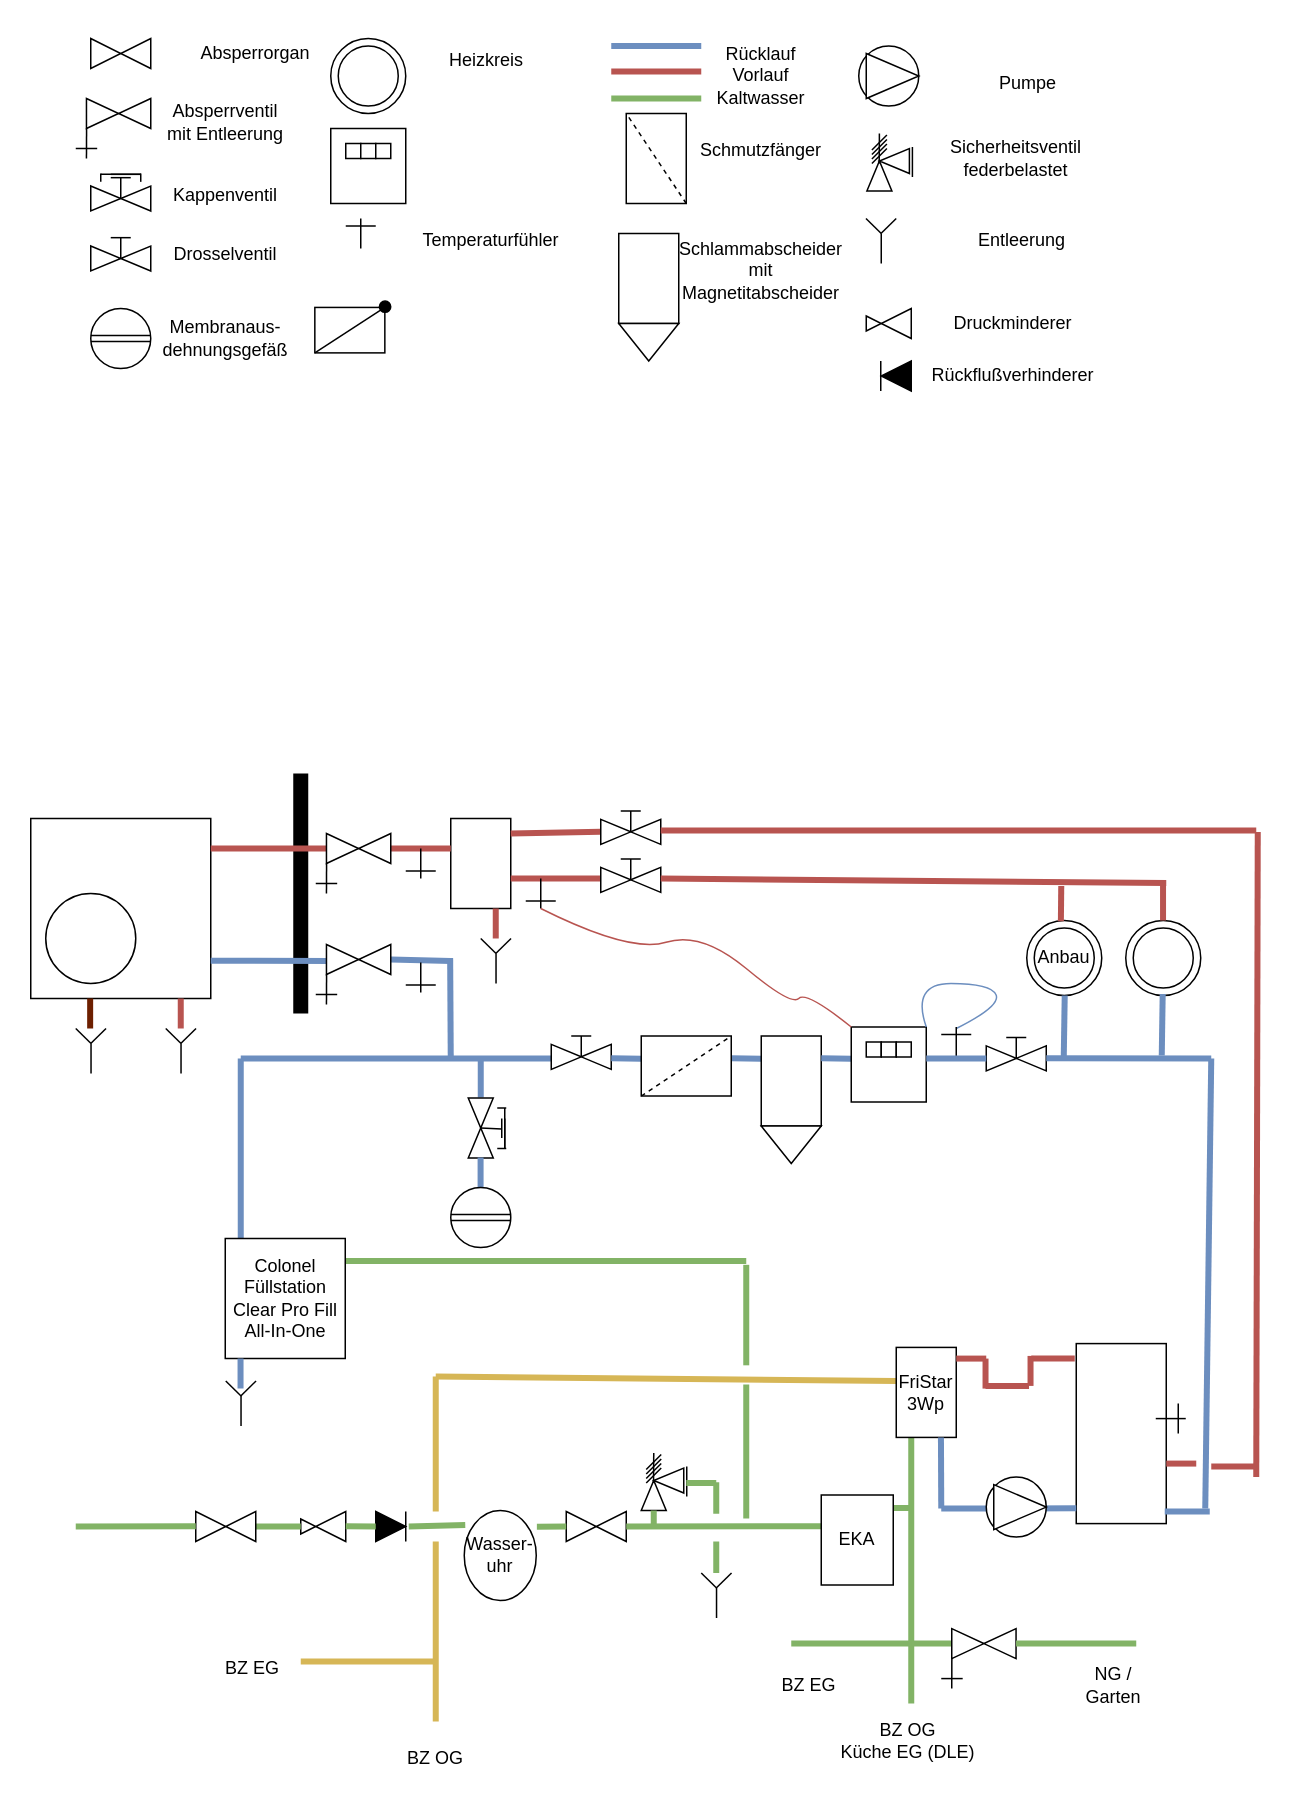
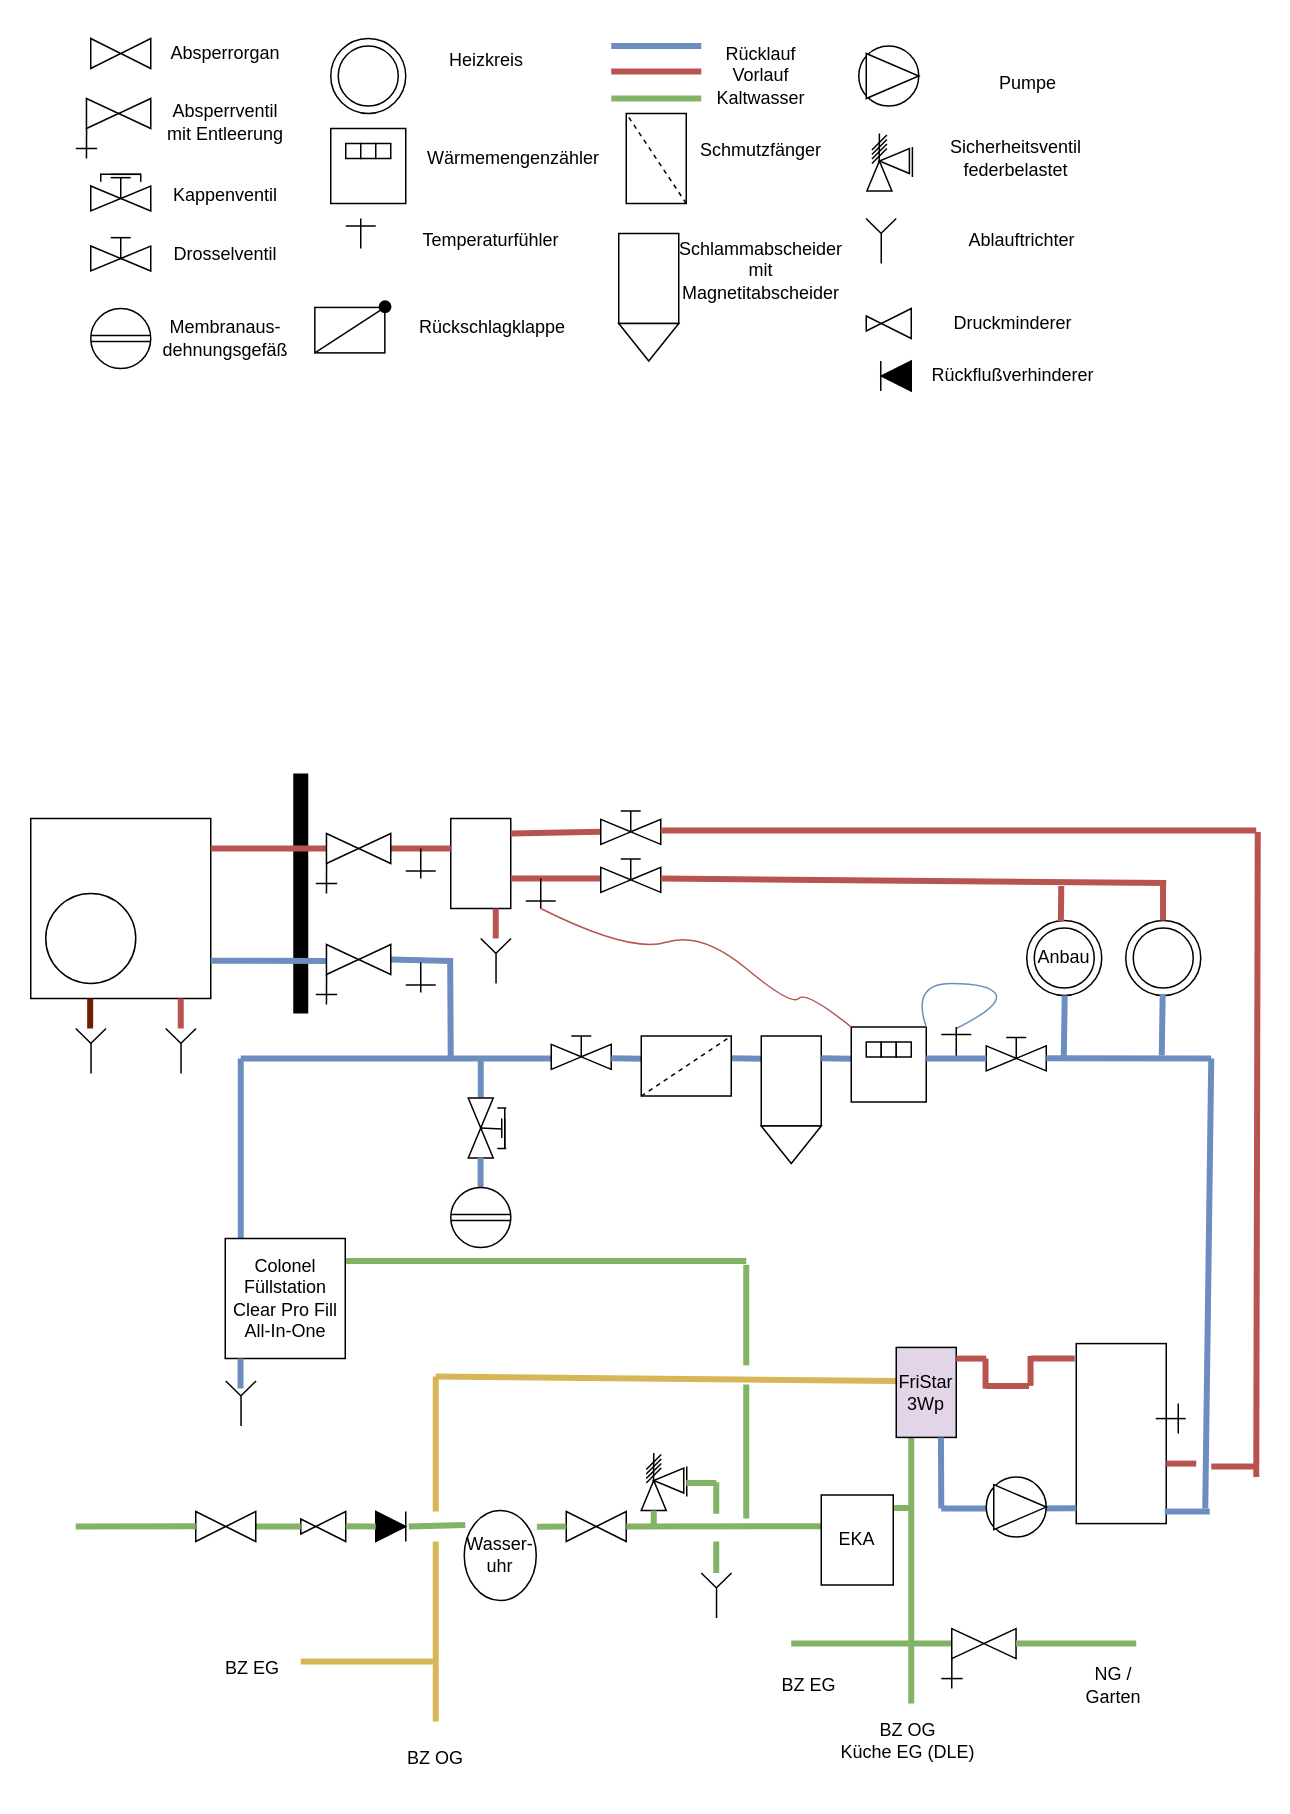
node "Absperrorgan": moved (256, 53) -> (226, 53)
node "Wärmemengenzähler": added
node "Entleerung": label "Entleerung" -> "Ablauftrichter"
node "Rückschlagklappe": added
node "FriStar 3Wp": fillcolor #ffffff -> #e1d5e7
